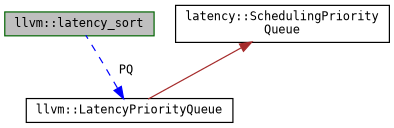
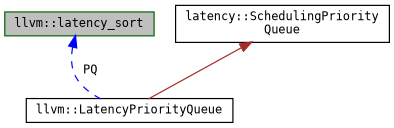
edge "llvm::latency_sort" -> "llvm::LatencyPriorityQueue": reversed
